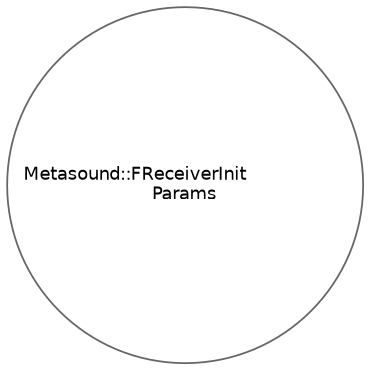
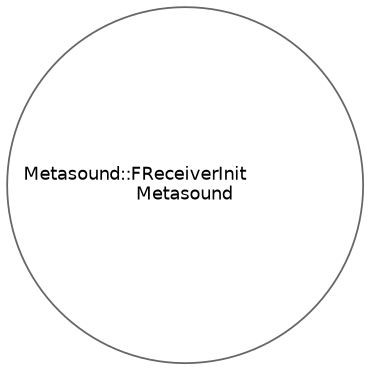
node "Metasound::FReceiverInit Params": label "Metasound::FReceiverInit Params" -> "Metasound::FReceiverInit Metasound"
